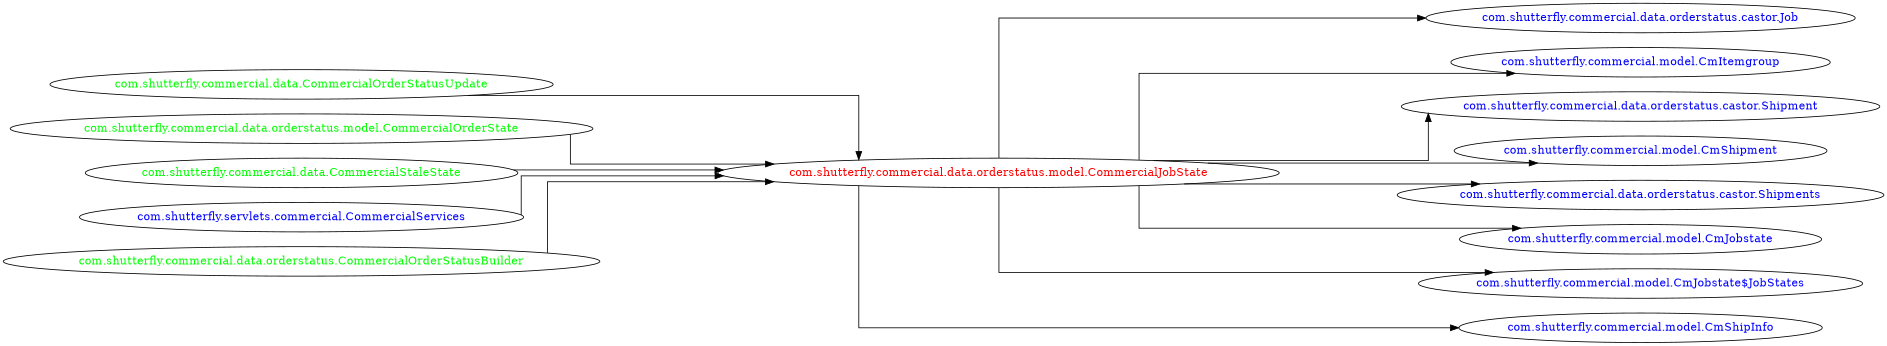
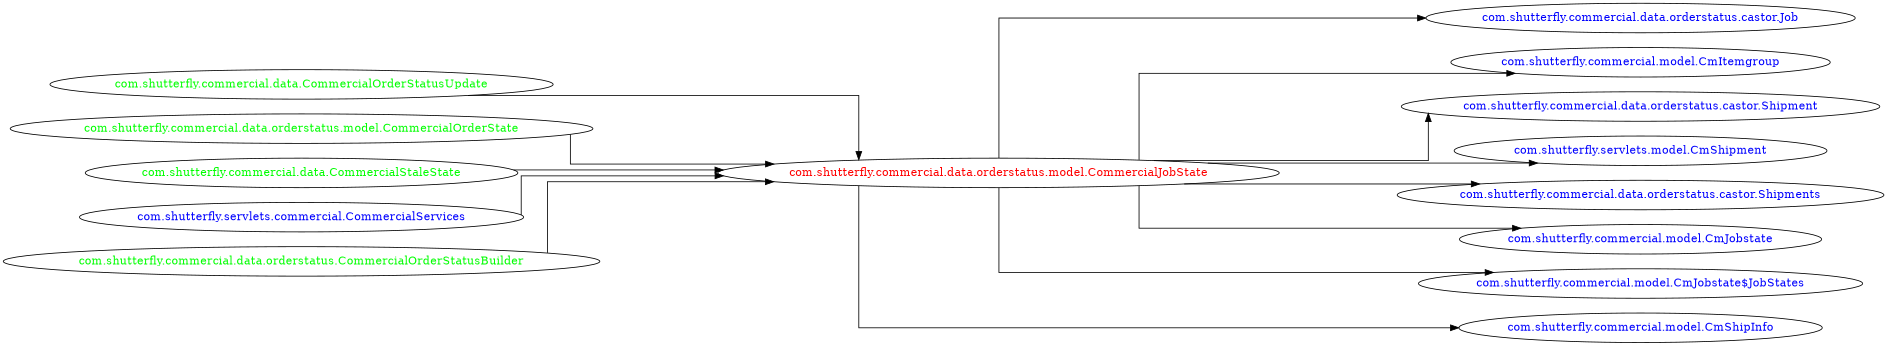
node "com.shutterfly.commercial.model.CmShipment": label "com.shutterfly.commercial.model.CmShipment" -> "com.shutterfly.servlets.model.CmShipment"
